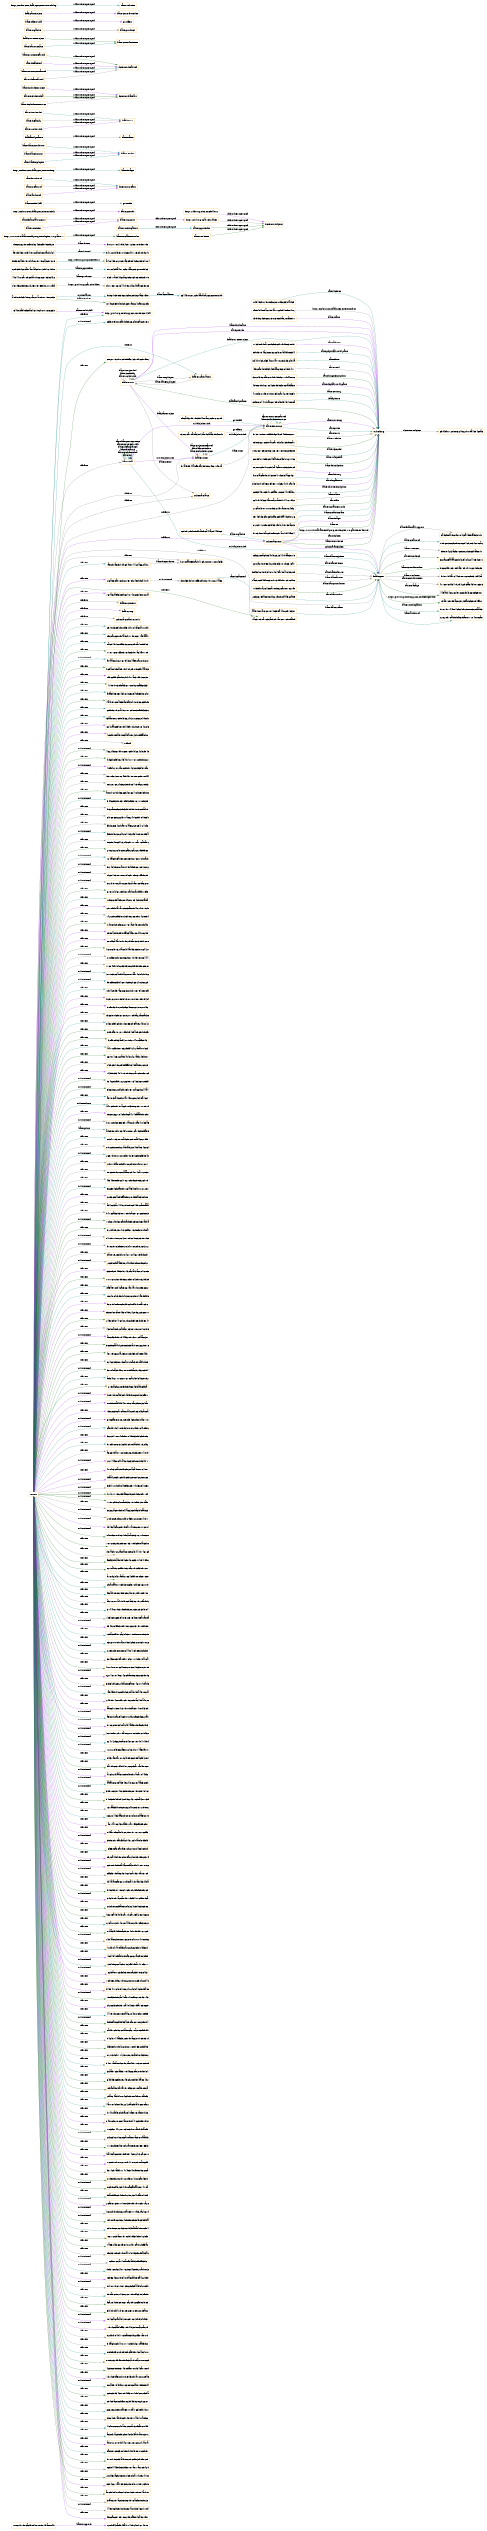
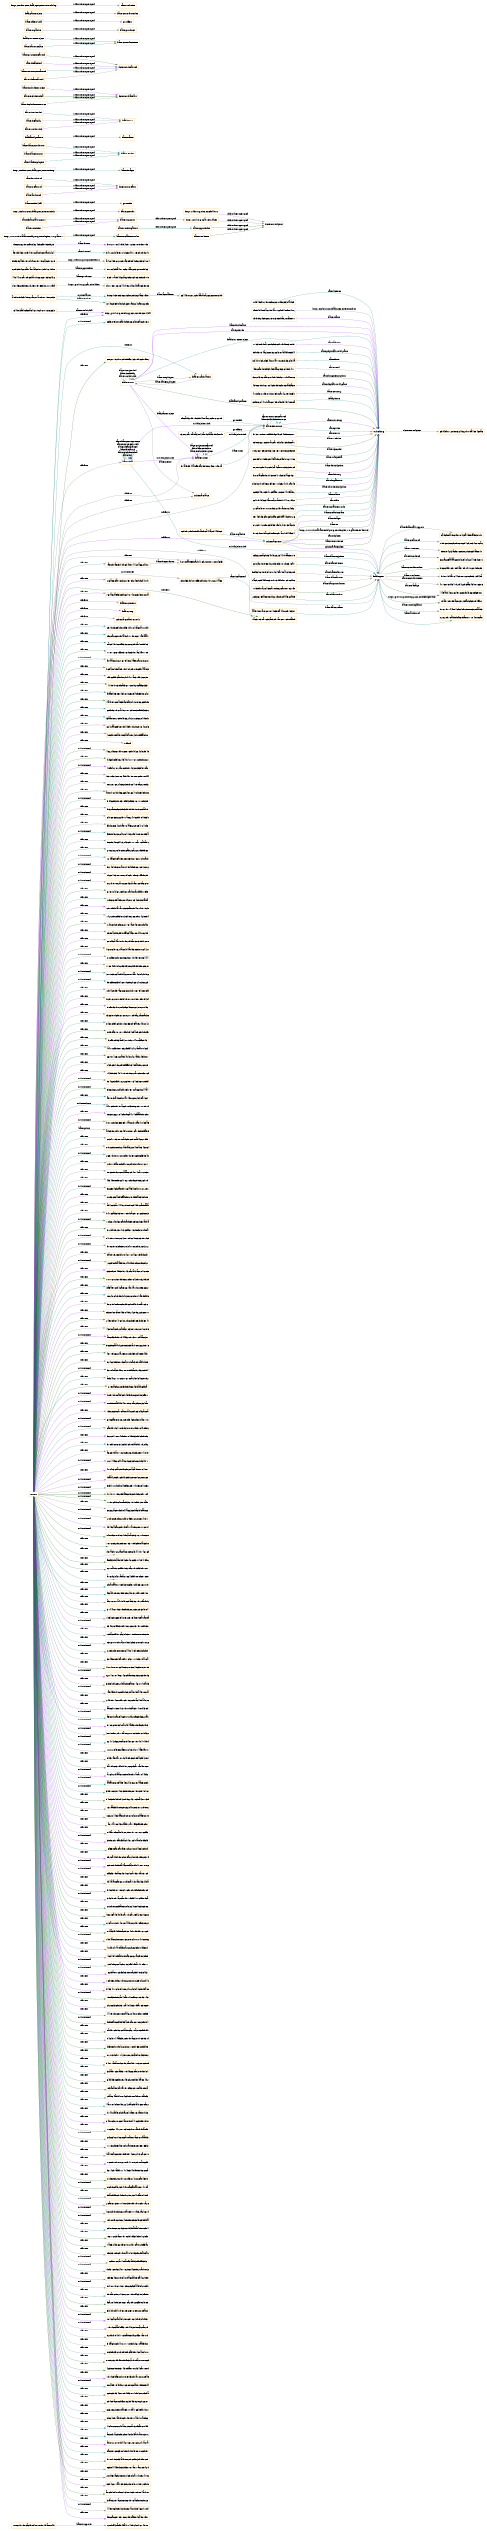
edge "c16a836ad186b2c757ed24eebfcd407b" -> "8b8d53d0b07eff5cdbcb27b722674a38": now "NULL" -> "8b8d53d0b07eff5cdbcb27b722674a38"
